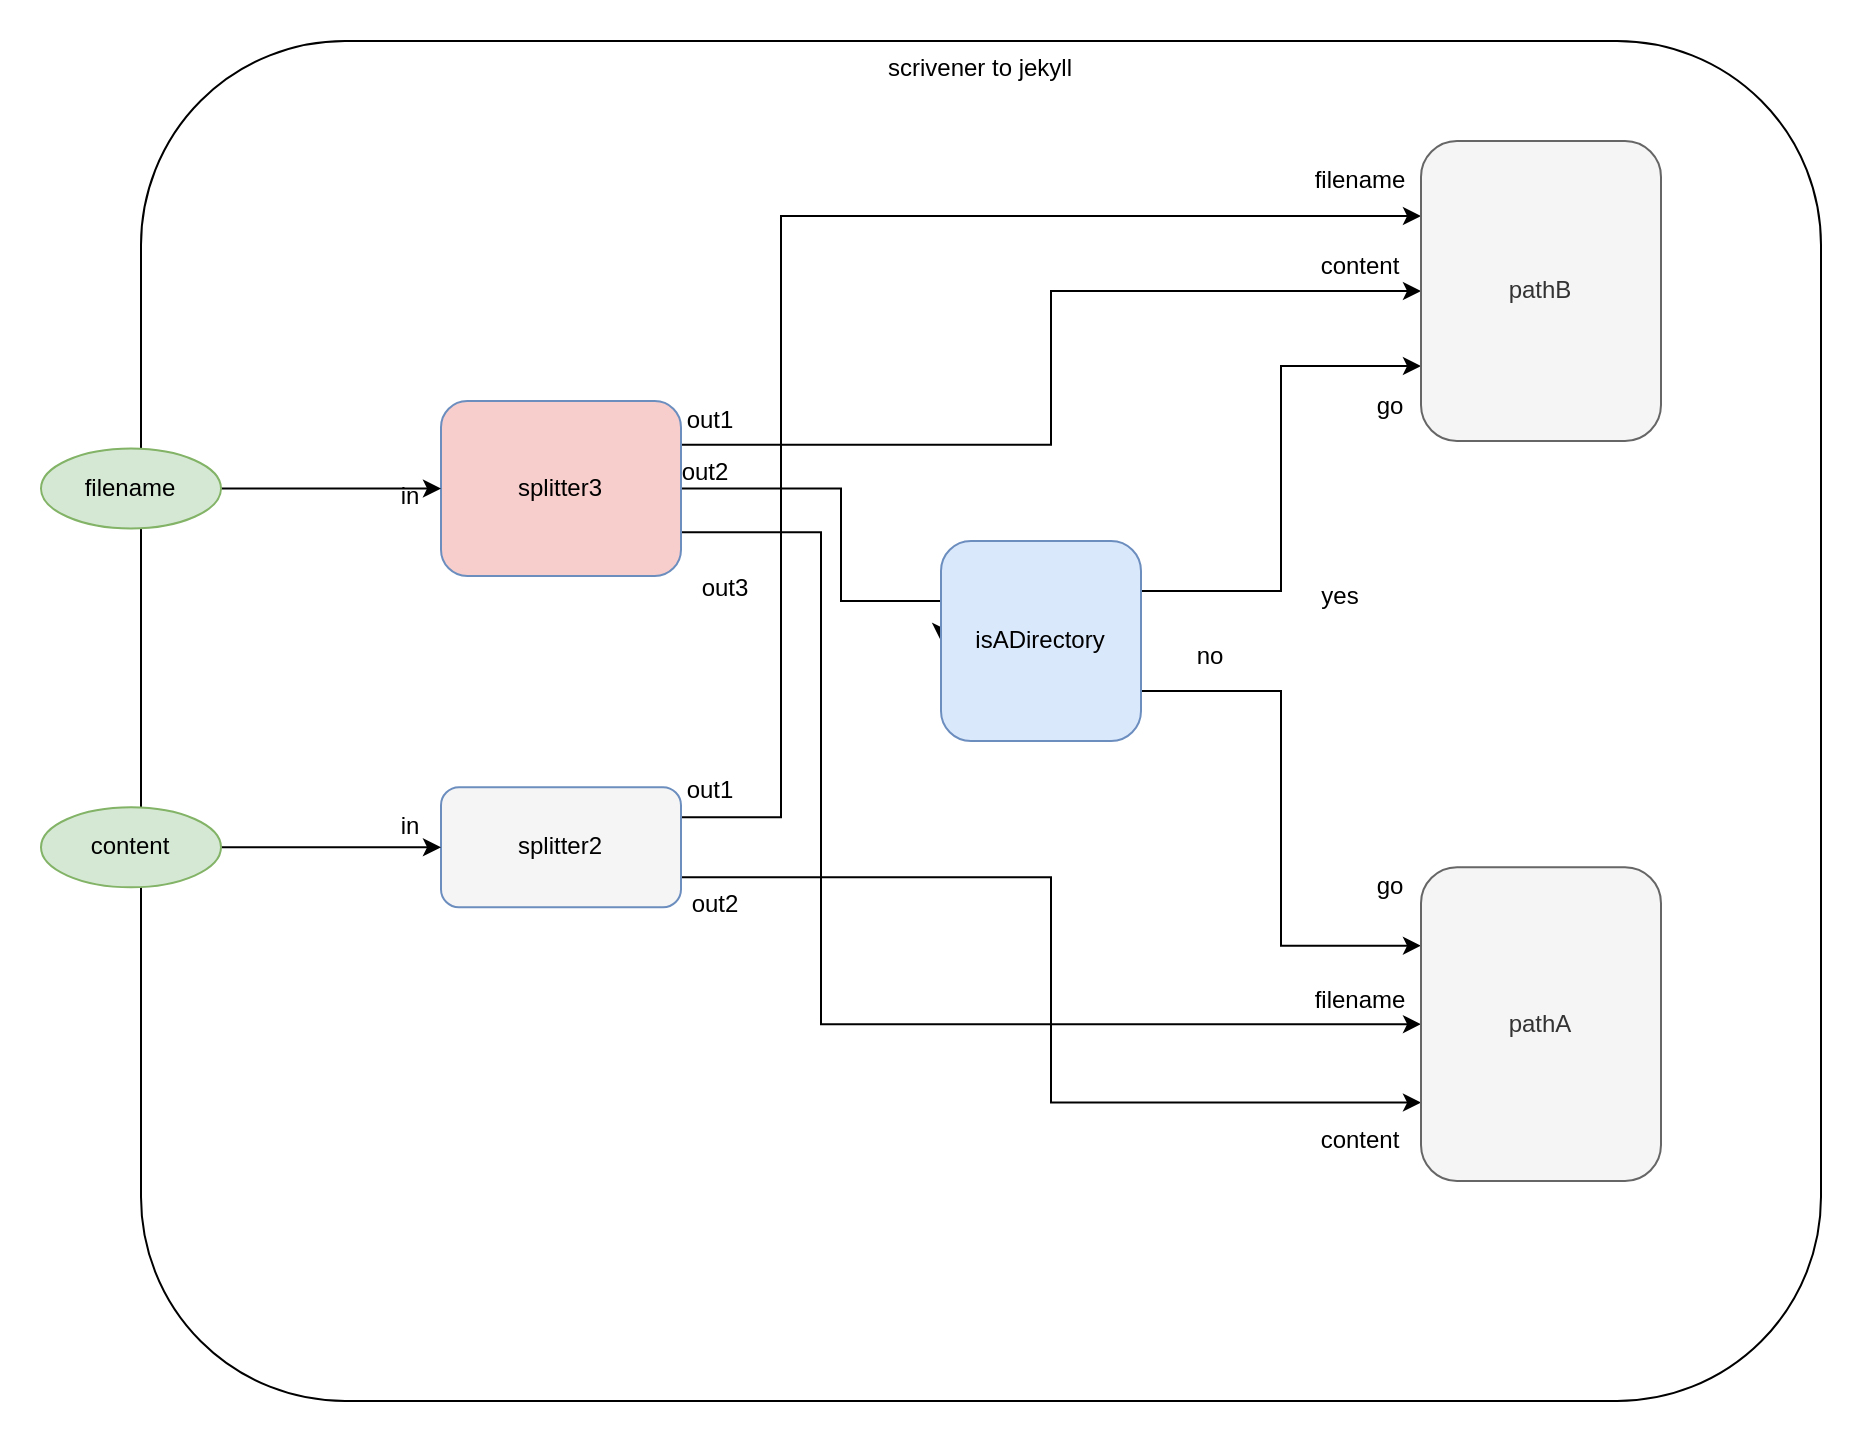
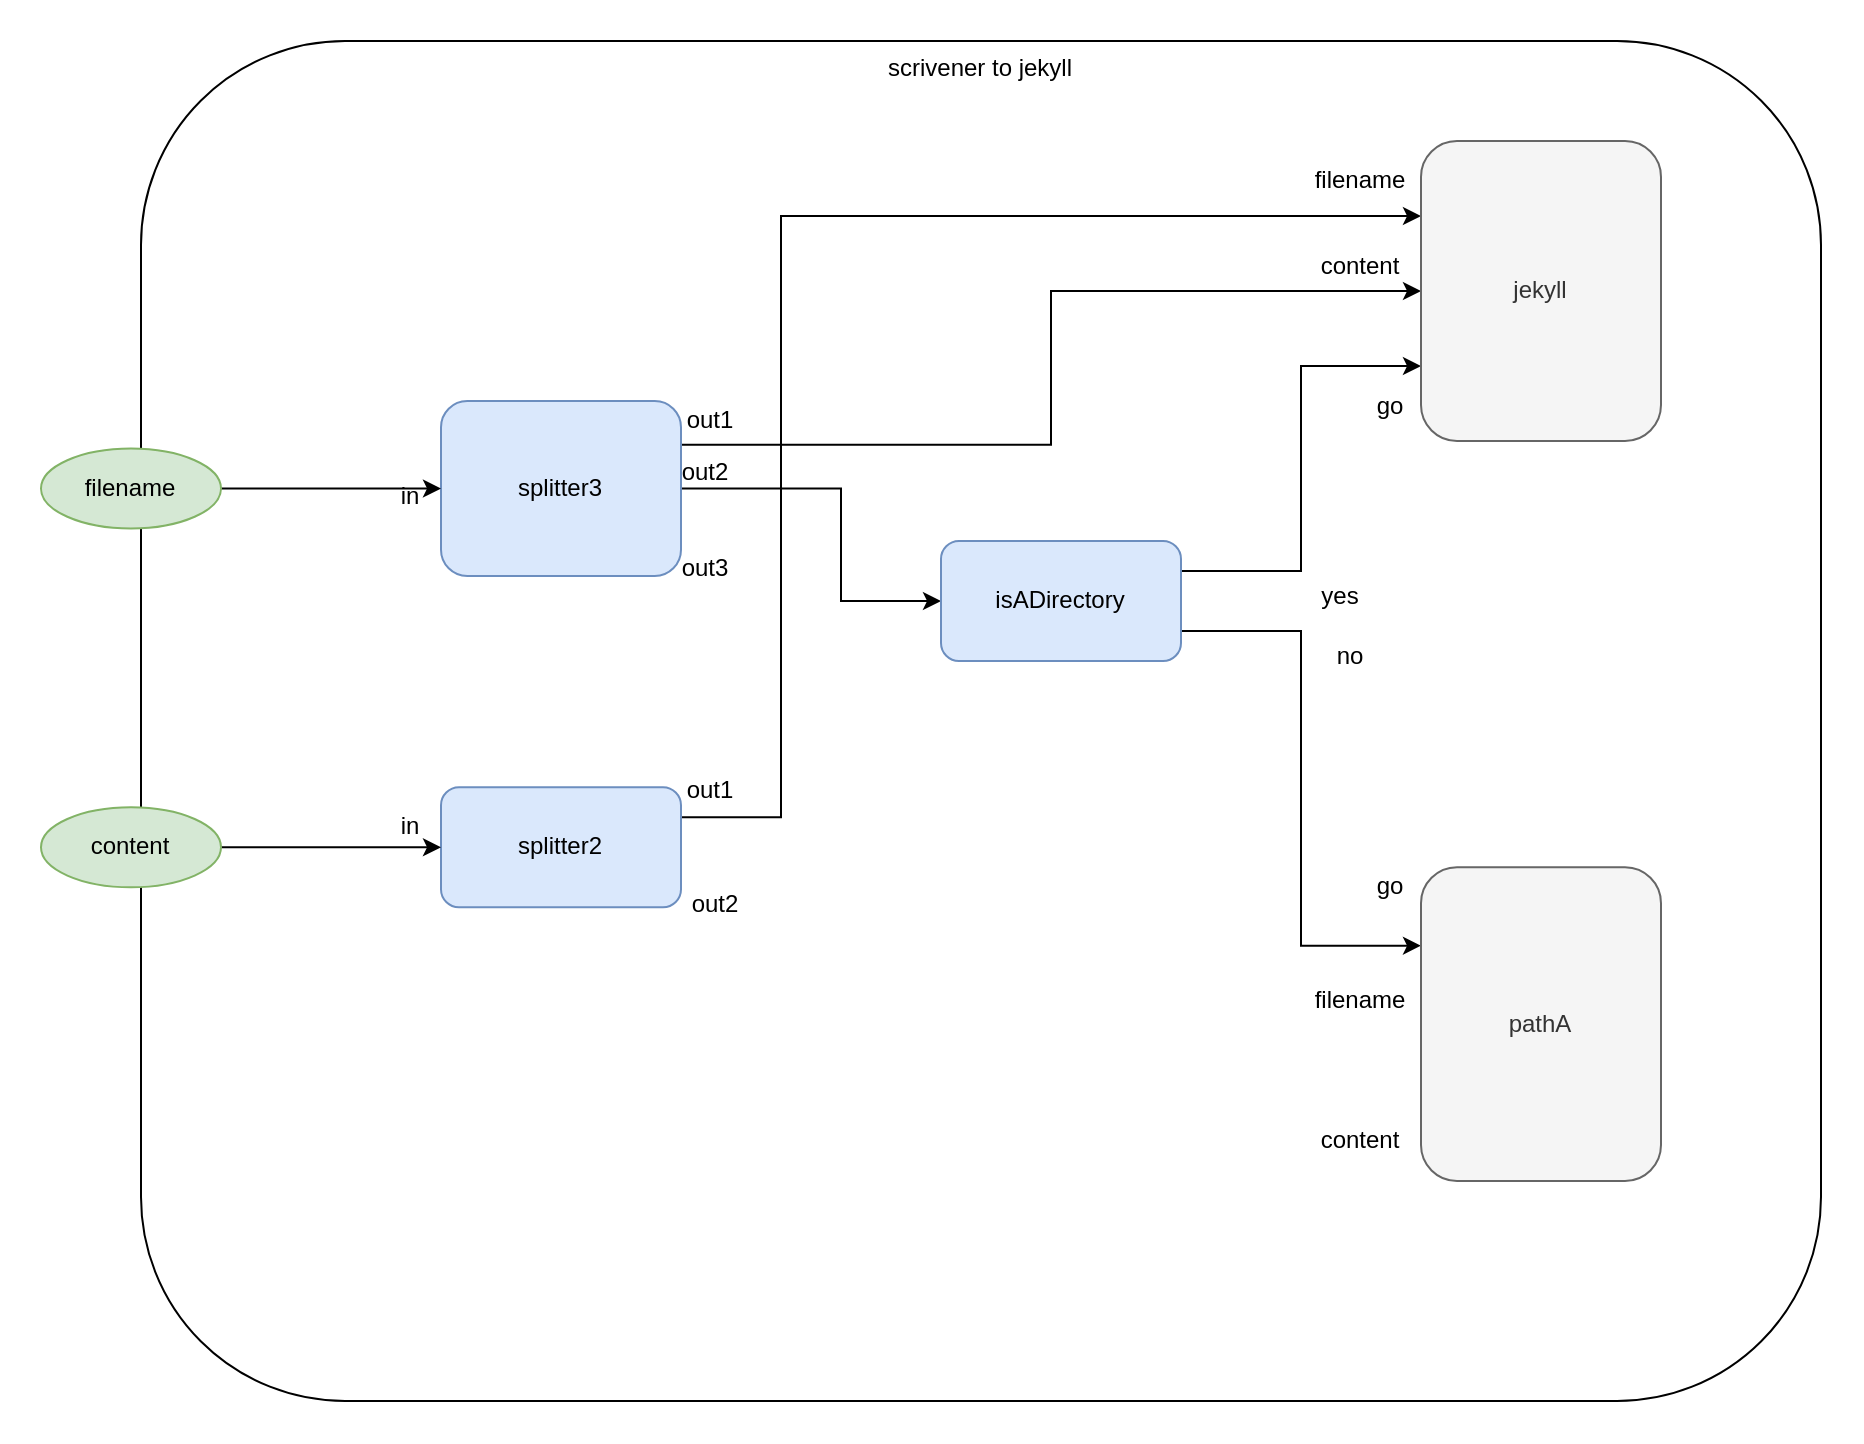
node "pathB": label "pathB" -> "jekyll"
node "splitter3": fillcolor #f8cecc -> #dae8fc
node "out3": moved (726, 589) -> (706, 569)
node "isADirectory": size 200x200 -> 240x120
node "no": moved (1211, 656) -> (1351, 656)
node "splitter2": fillcolor #f5f5f5 -> #dae8fc
edge "splitter2" -> "pathA": removed
edge "splitter3" -> "pathA": removed
